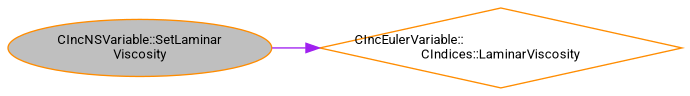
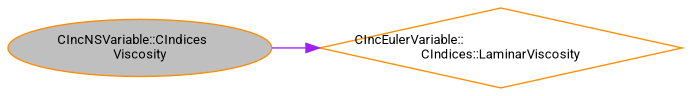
node "CIncNSVariable::SetLaminar Viscosity": label "CIncNSVariable::SetLaminar Viscosity" -> "CIncNSVariable::CIndices Viscosity"
